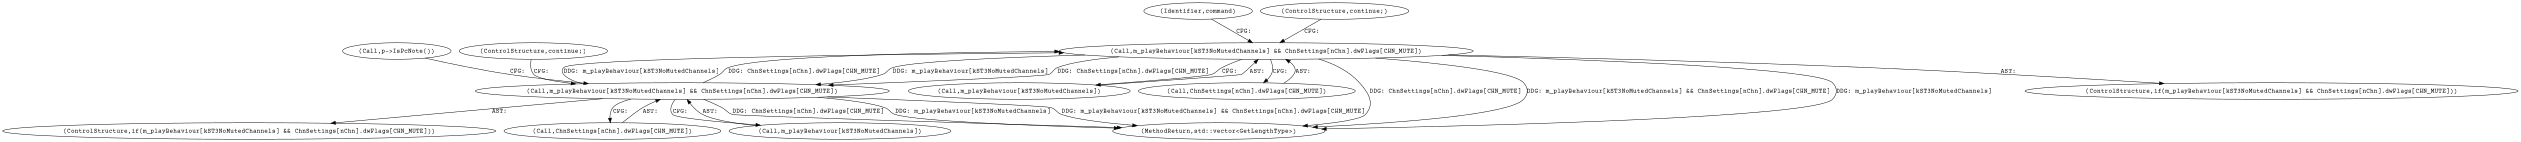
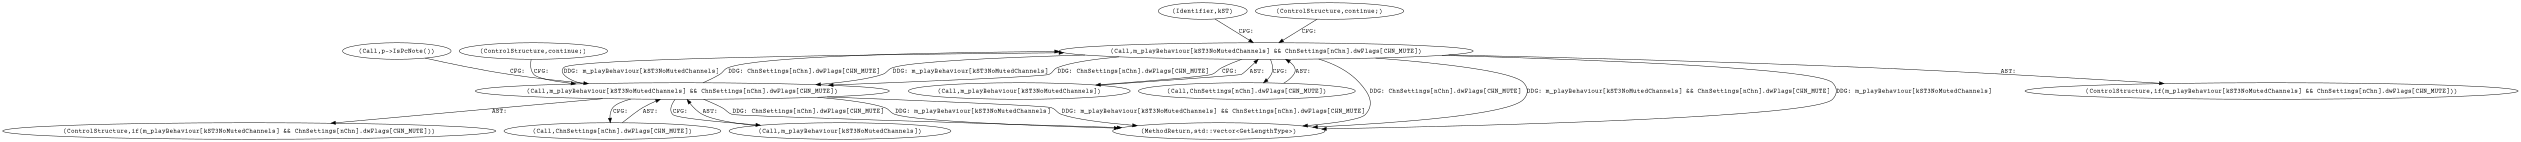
node "(Identifier,command)": label "(Identifier,command)" -> "(Identifier,kST)"
